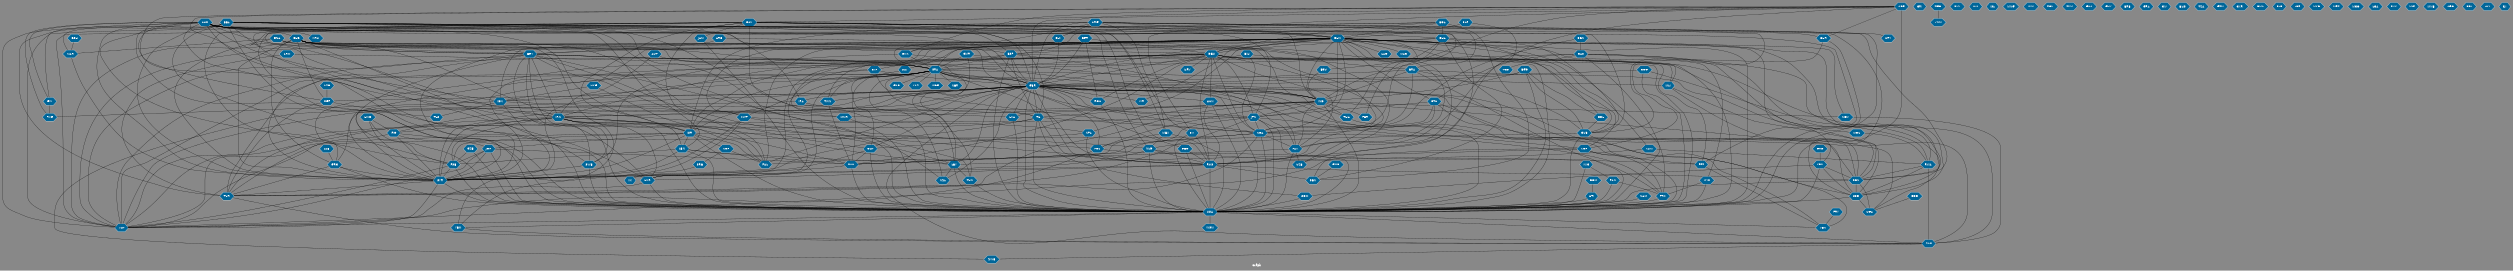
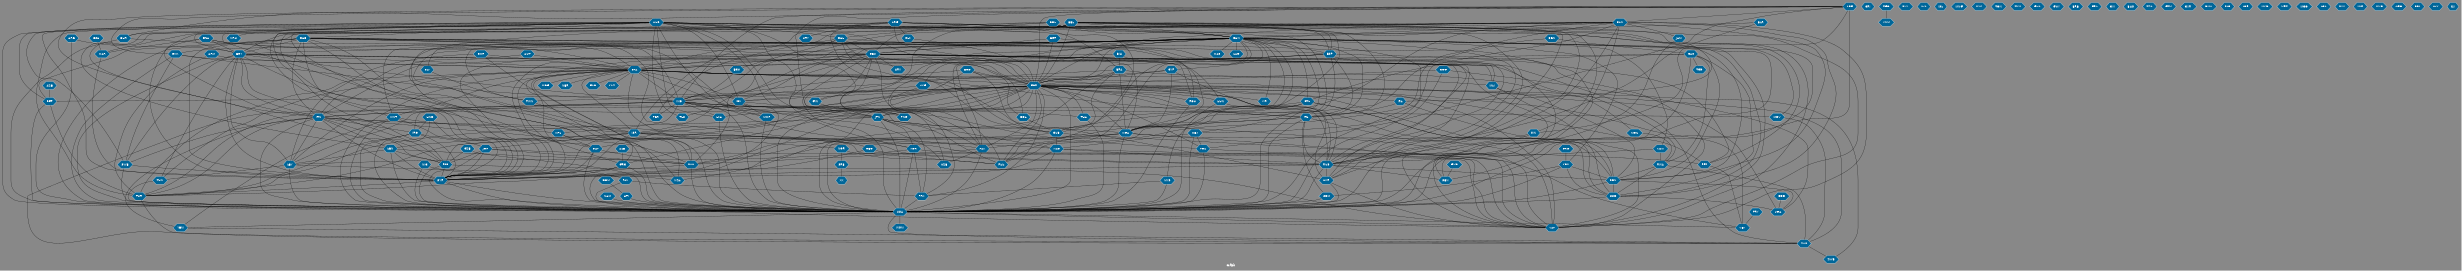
edge "DNK" -- "USA": added
